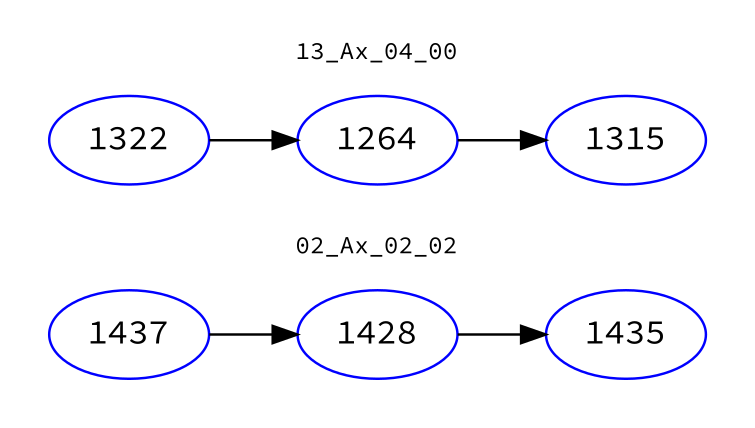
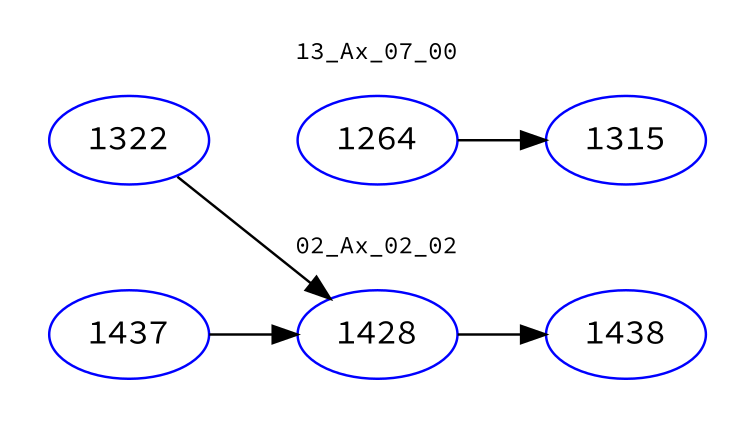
cluster "13_Ax_04_00": label "13_Ax_04_00" -> "13_Ax_07_00"
edge "1322" -> "1264": now "1322" -> "1428"
node "1435": label "1435" -> "1438"
